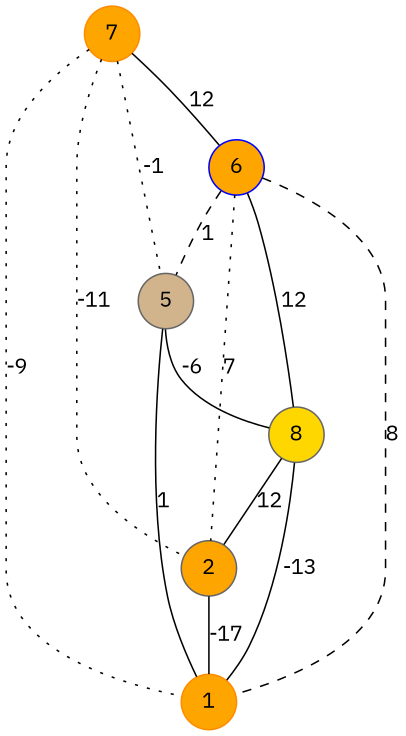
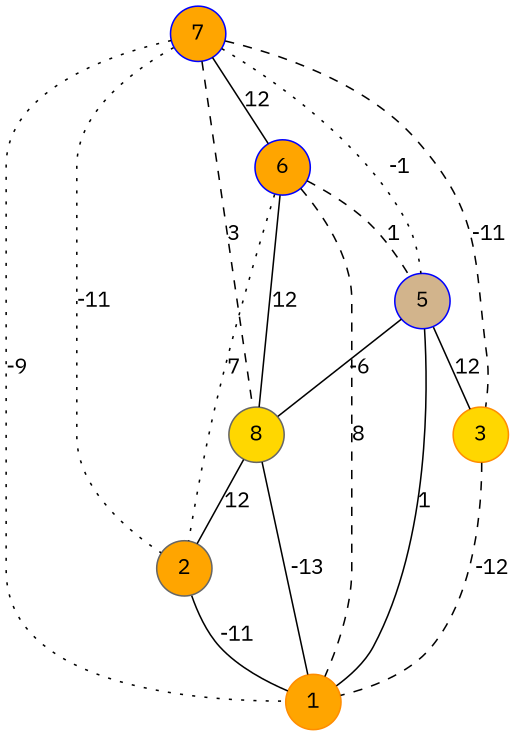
node "7": color darkorange -> blue
edge "7" -- "8": added, label "3"
node "5": color gray40 -> blue
node "3": added
edge "2" -- "1": label "-17" -> "-11"
